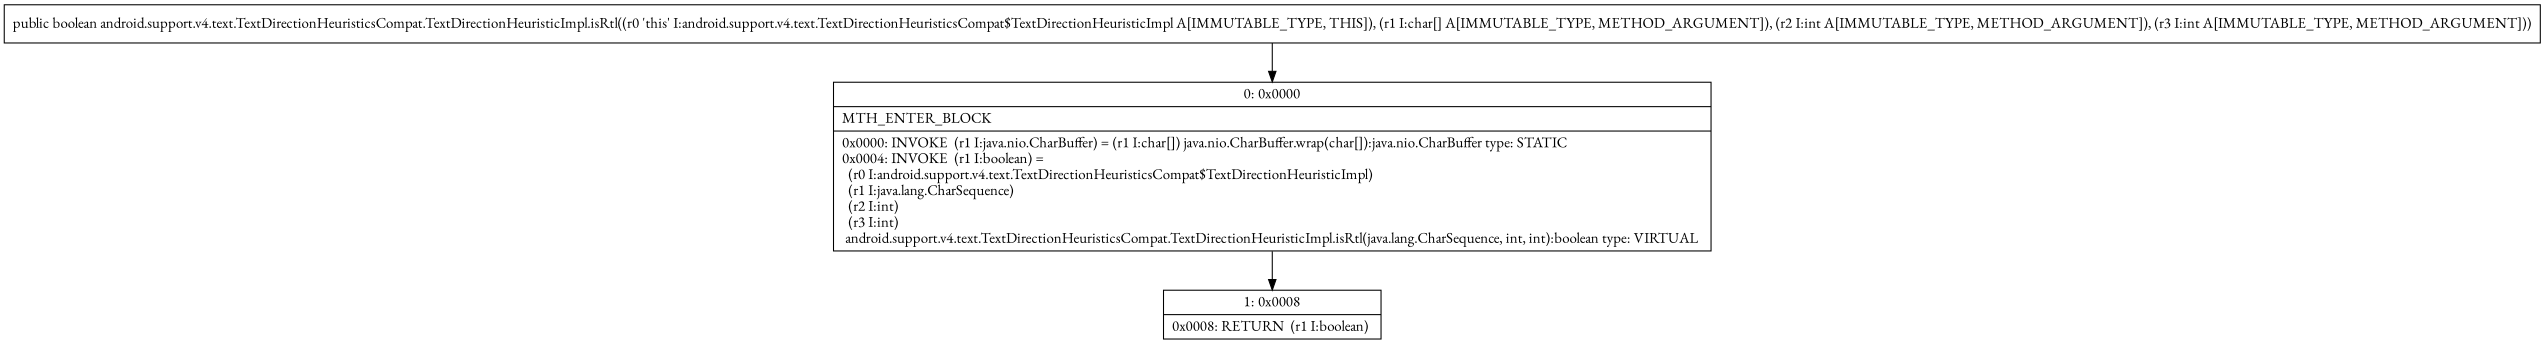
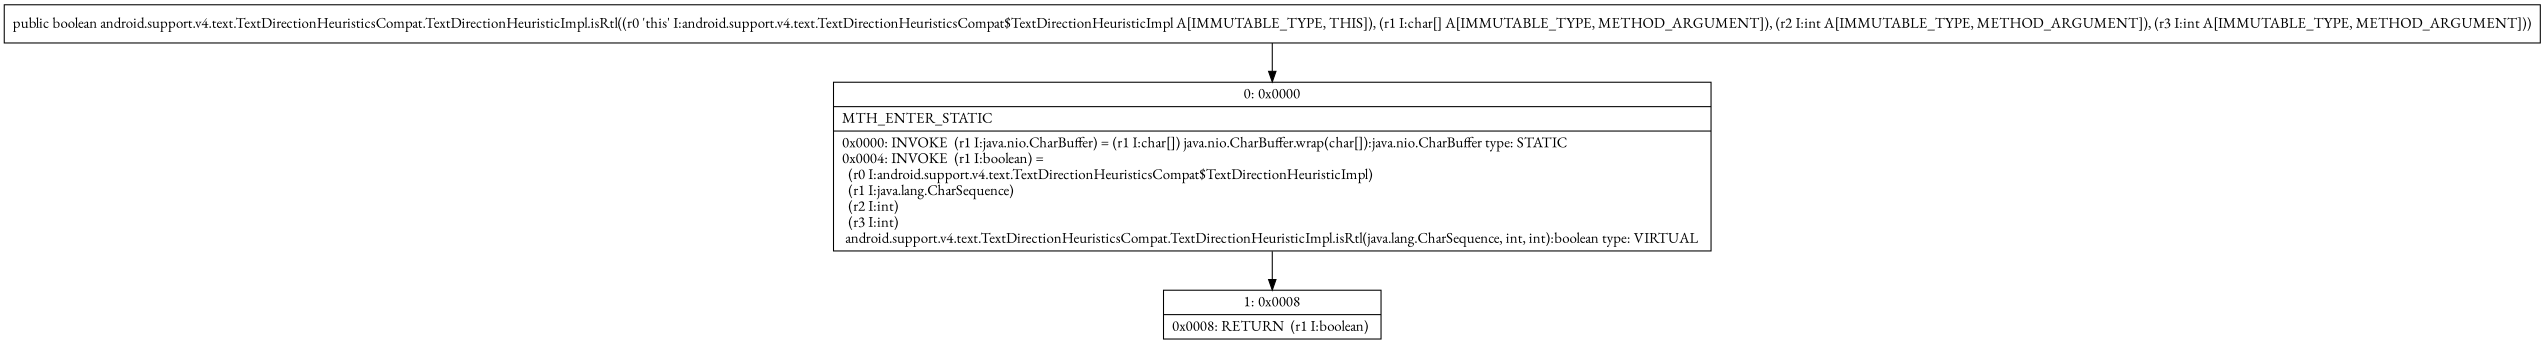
node "0: 0x0000": text "MTH_ENTER_BLOCK" -> "MTH_ENTER_STATIC"
